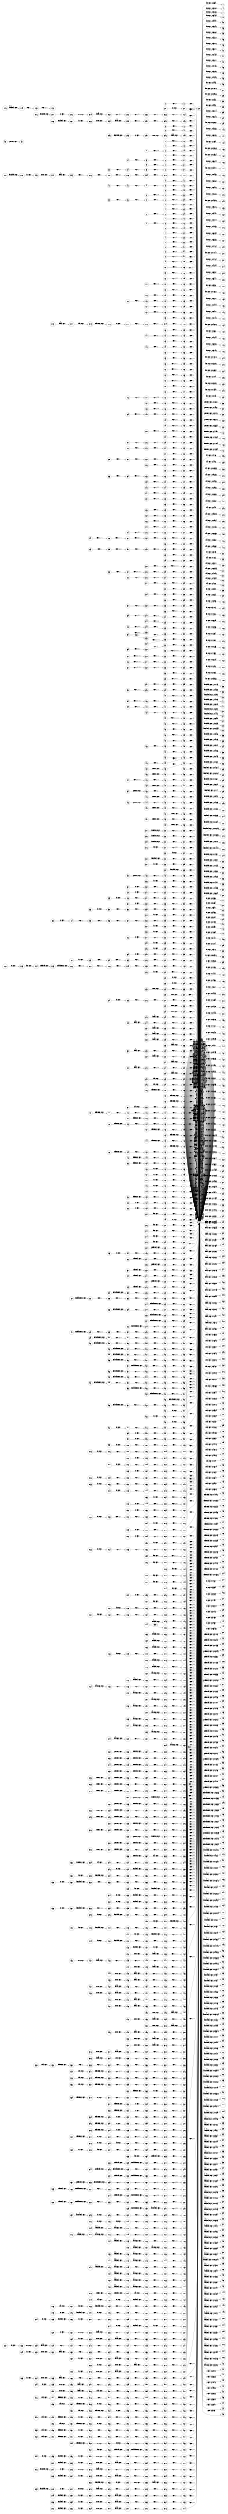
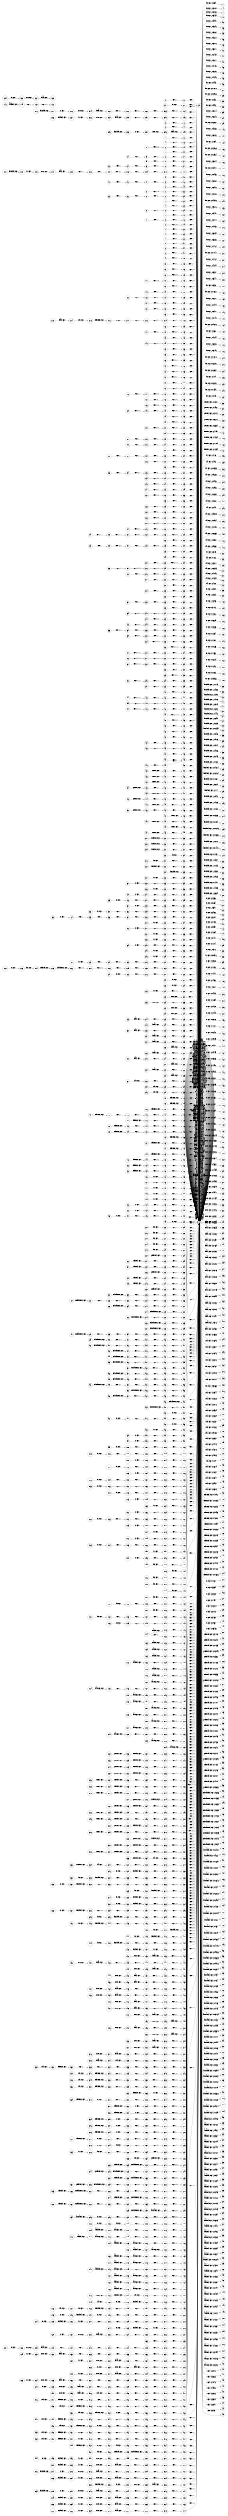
edge "354" -> "353": reversed
node "462": added
edge "1832" -> "1833": removed, label "<eps>:より"
